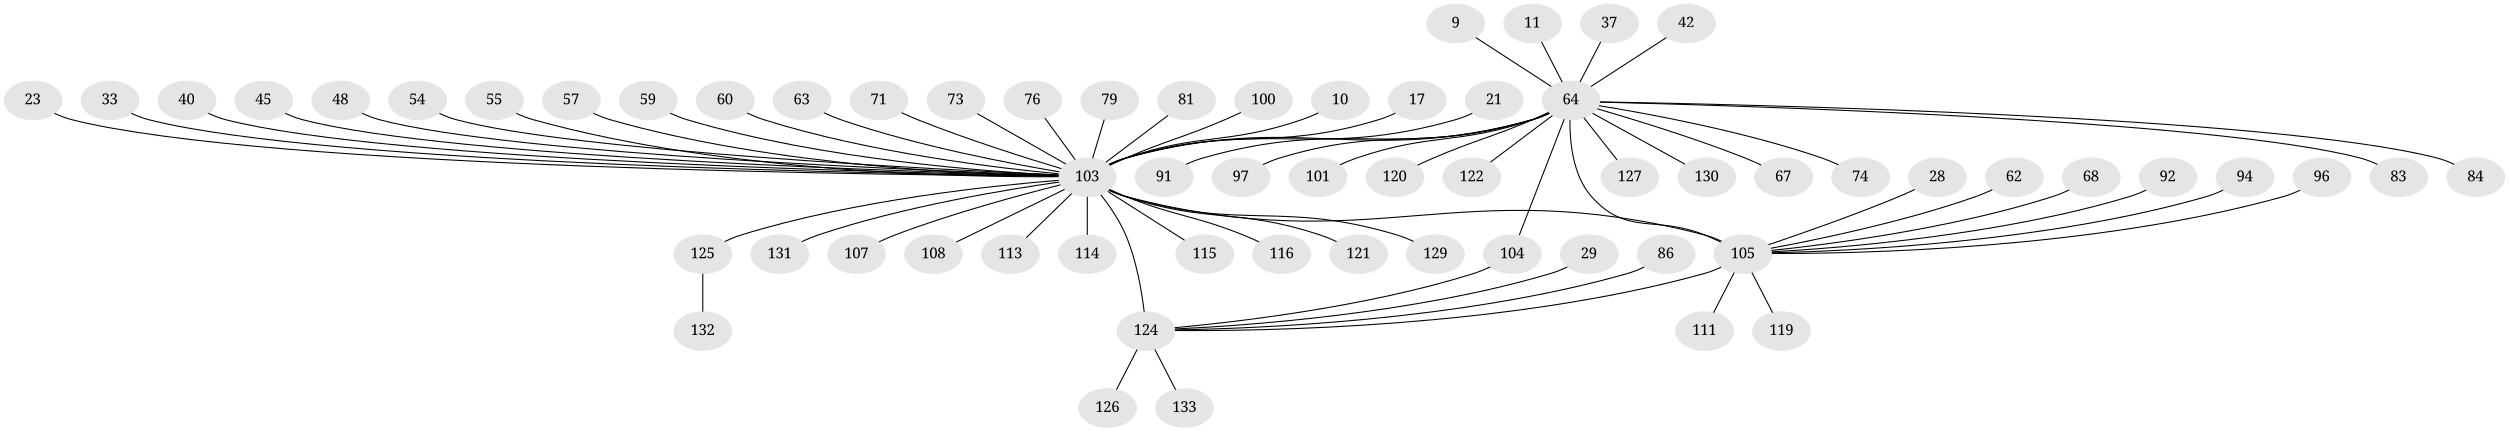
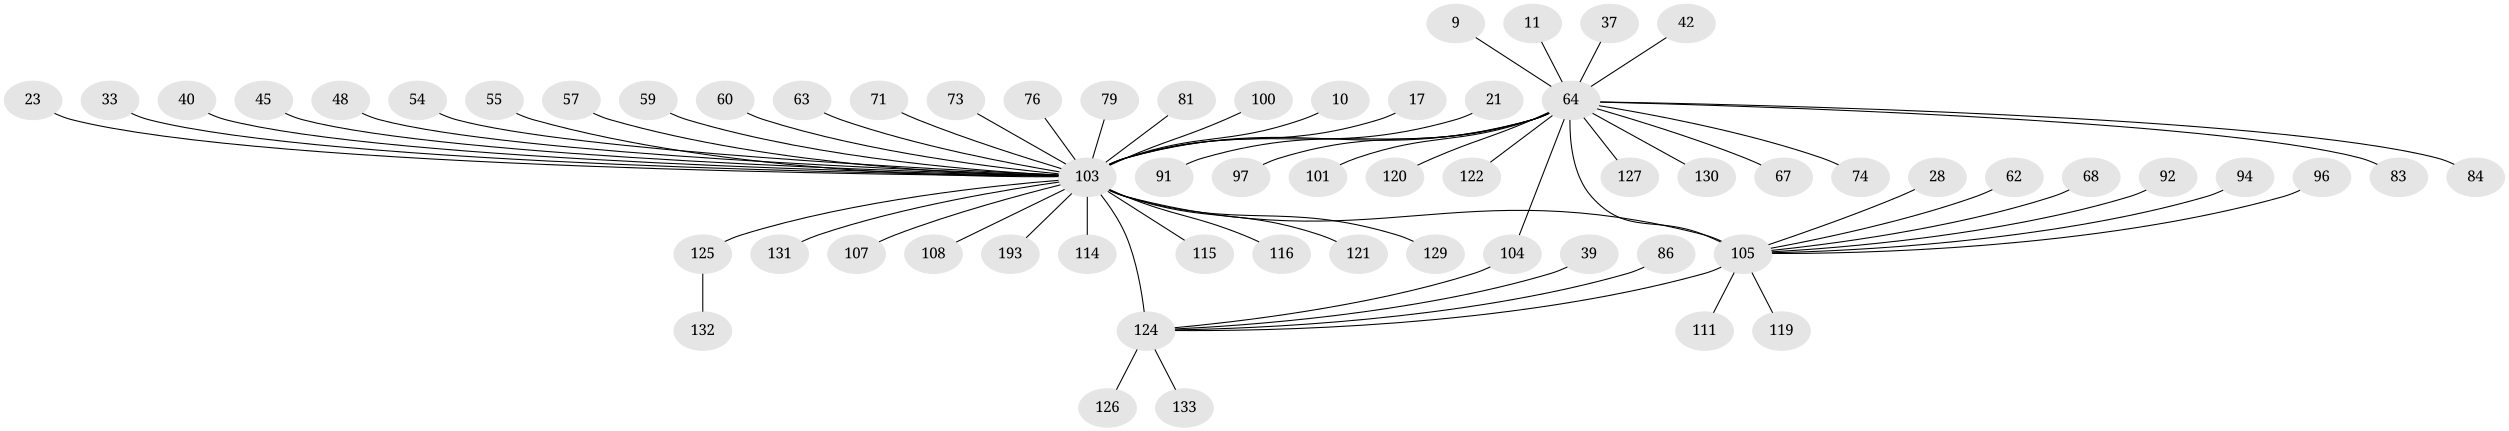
node "113": label "113" -> "193"
node "29": label "29" -> "39"
